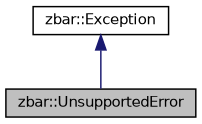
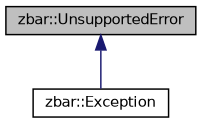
edge "zbar::UnsupportedError" -> "zbar::Exception": reversed
